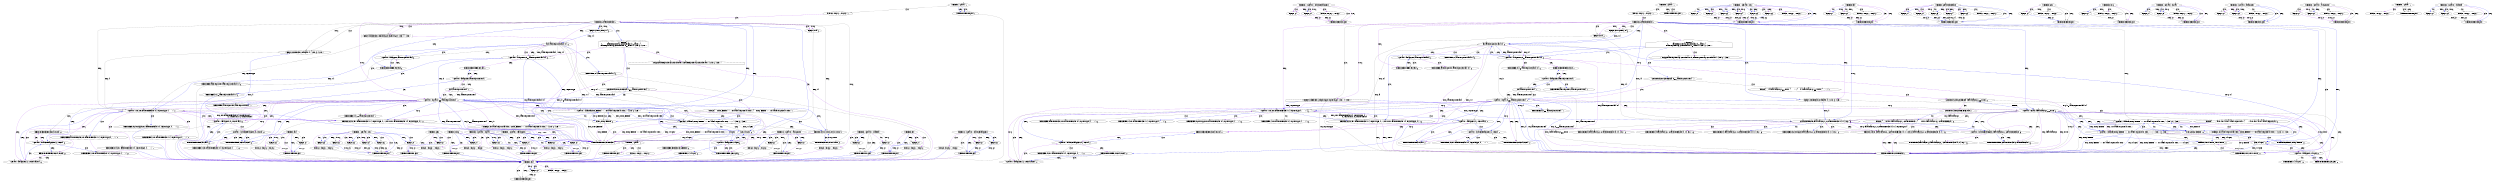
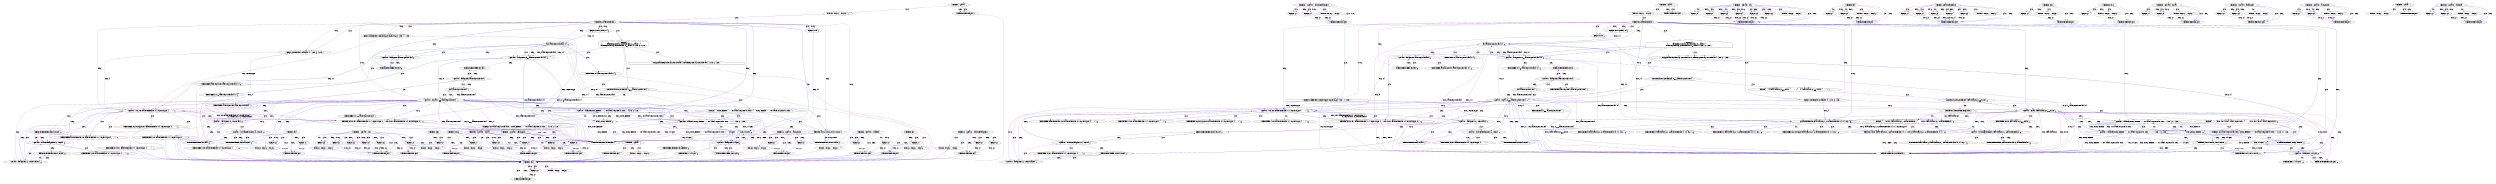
edge "(CONTROL_STRUCTURE,IF,if (default_factory_ == NULL))" -> "(<operator>.equals,default_factory_ == NULL)": label "ERROR: " -> "AST: "
node "(IDENTIFIER,NULL,default_factory_ == NULL)": added
